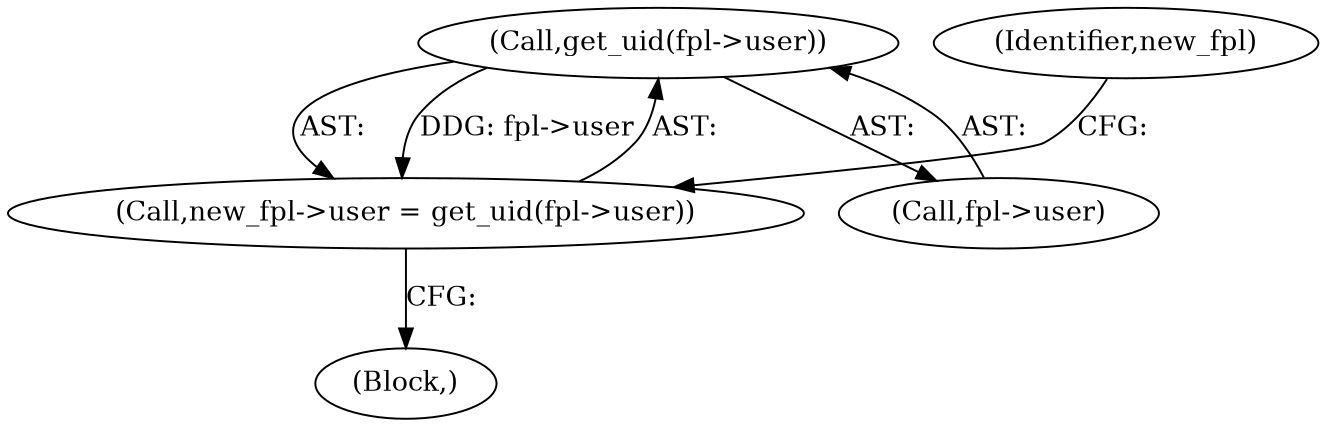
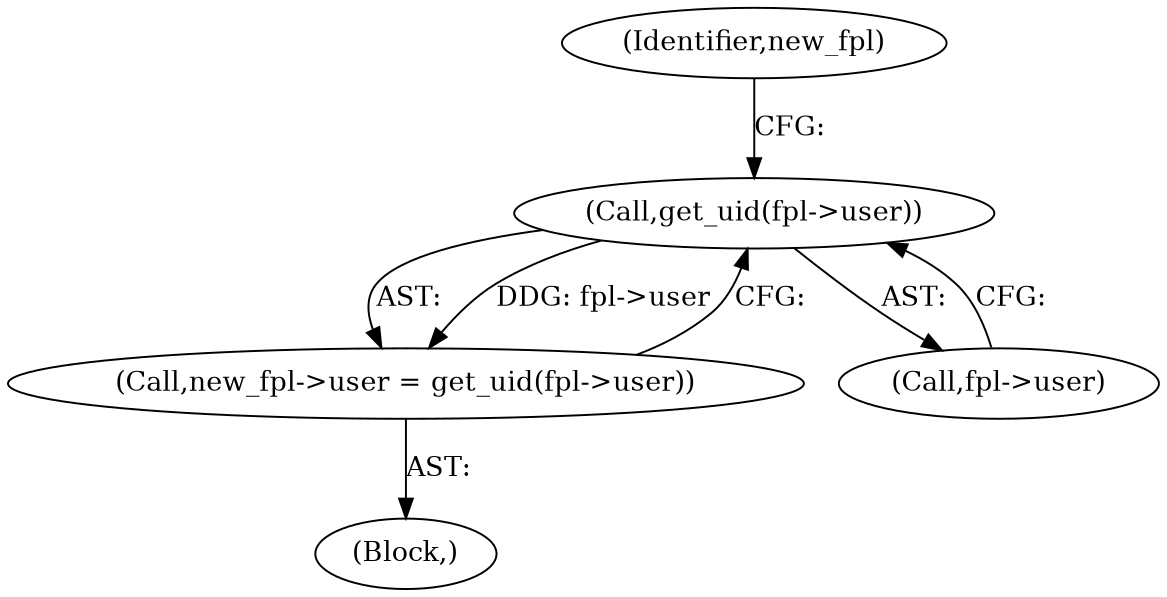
edge "(Call,new_fpl->user = get_uid(fpl->user))" -> "(Call,get_uid(fpl->user))": label "AST: " -> "CFG: "
edge "(Call,fpl->user)" -> "(Call,get_uid(fpl->user))": label "AST: " -> "CFG: "
edge "(Identifier,new_fpl)" -> "(Call,new_fpl->user = get_uid(fpl->user))": now "(Identifier,new_fpl)" -> "(Call,get_uid(fpl->user))"
edge "(Call,new_fpl->user = get_uid(fpl->user))" -> "(Block,)": label "CFG: " -> "AST: "
